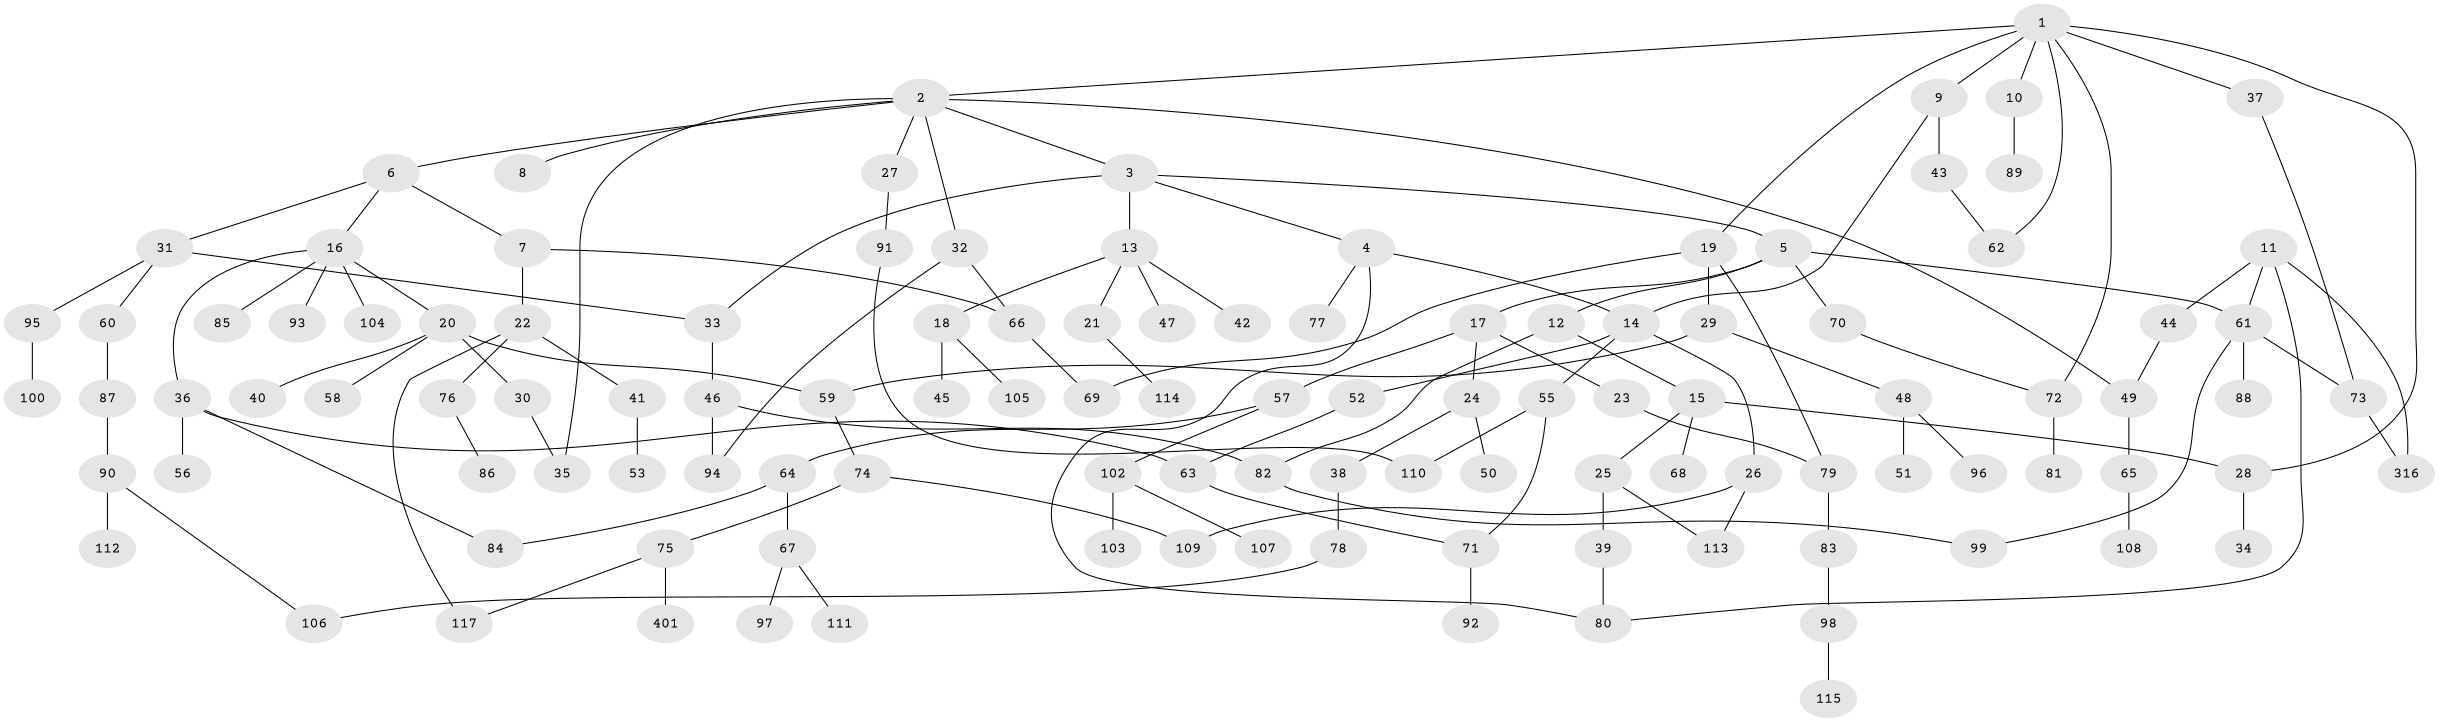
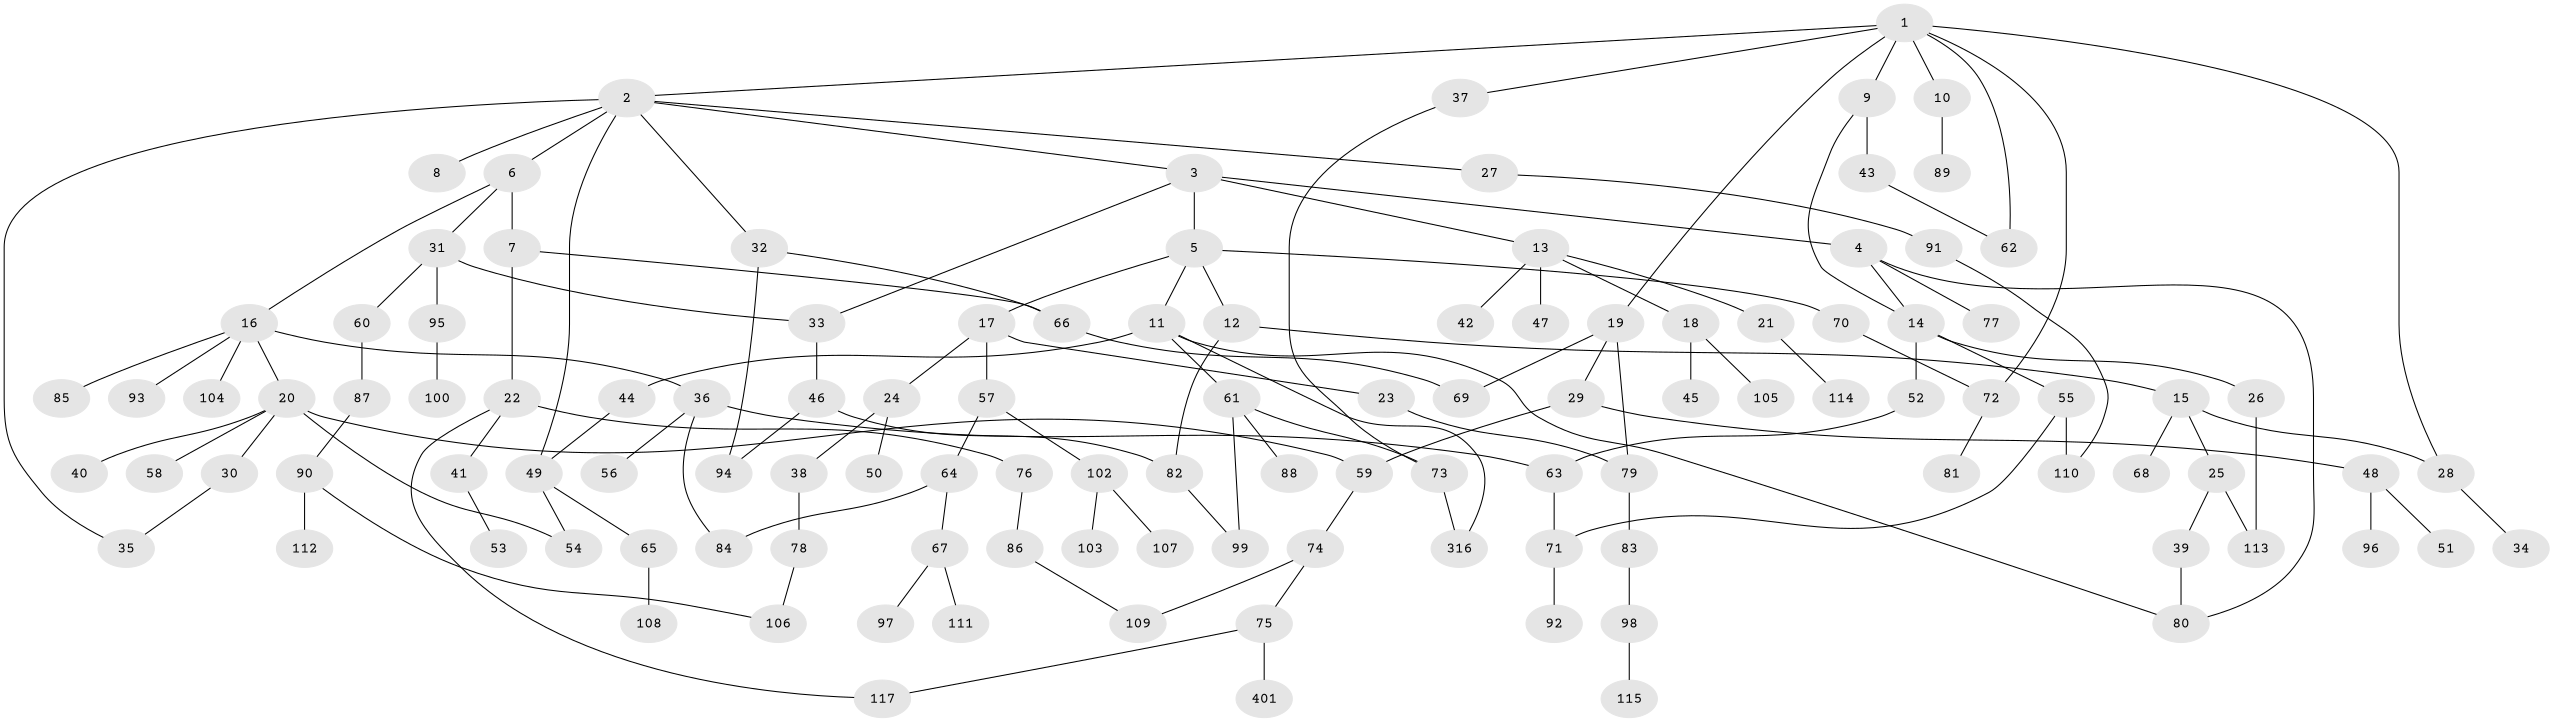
edge "5" -- "61": now "5" -- "11"
edge "26" -- "109": now "86" -- "109"
node "54": added
